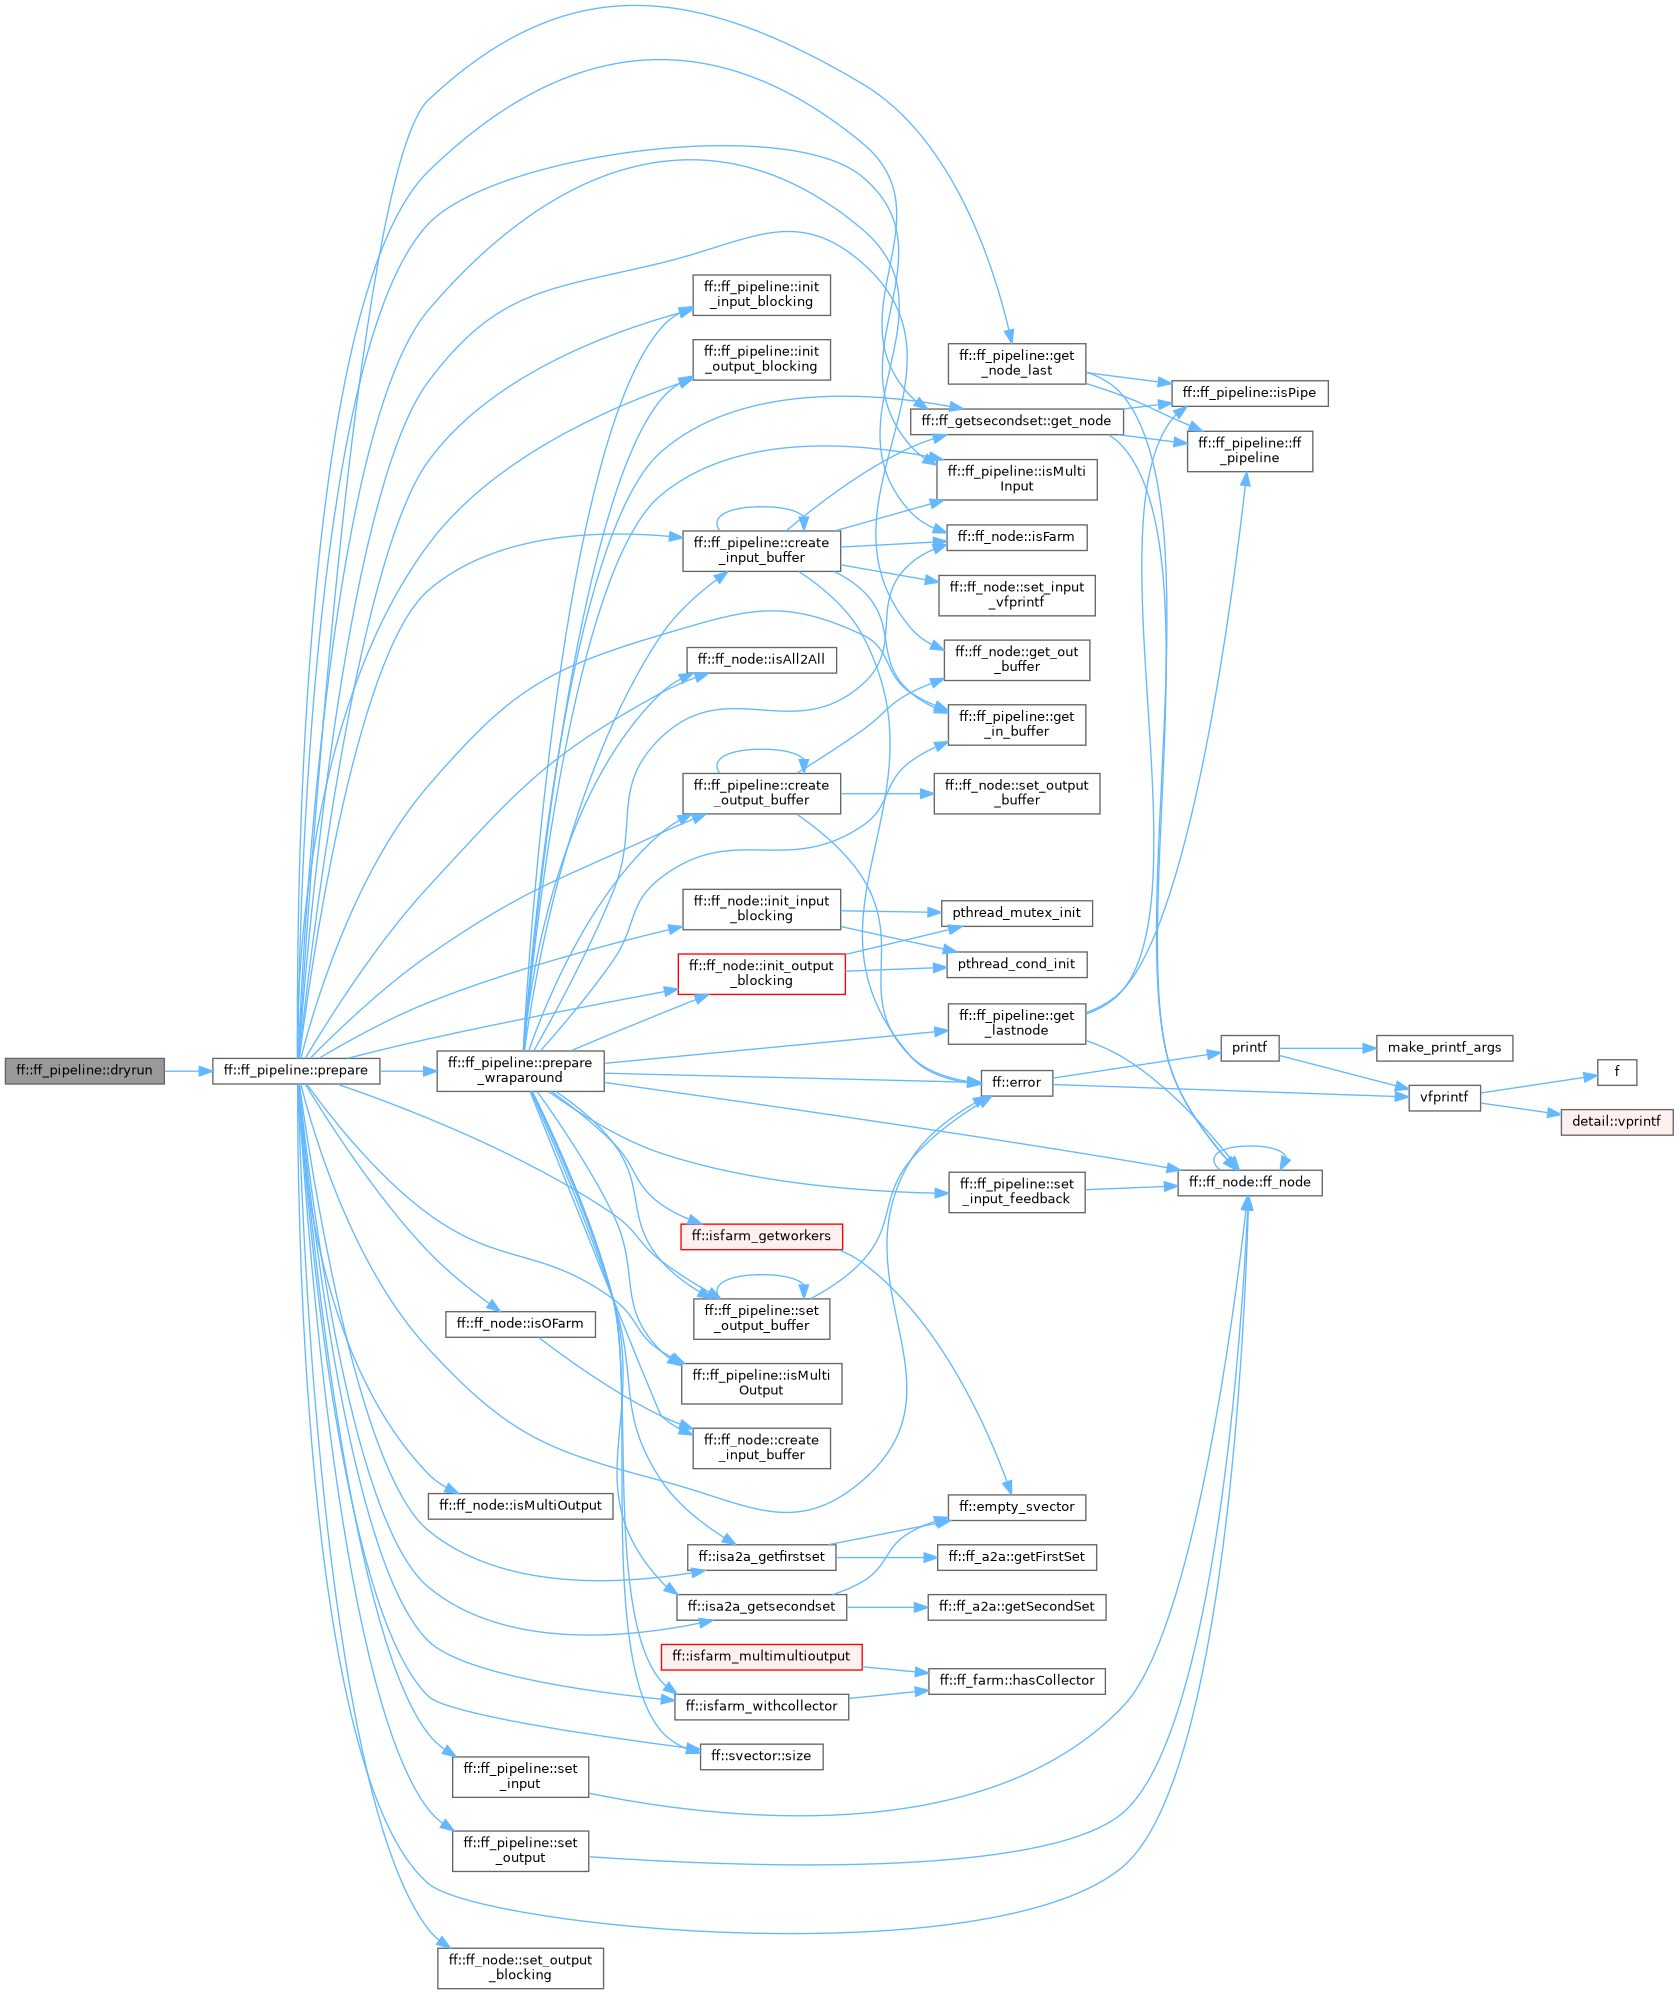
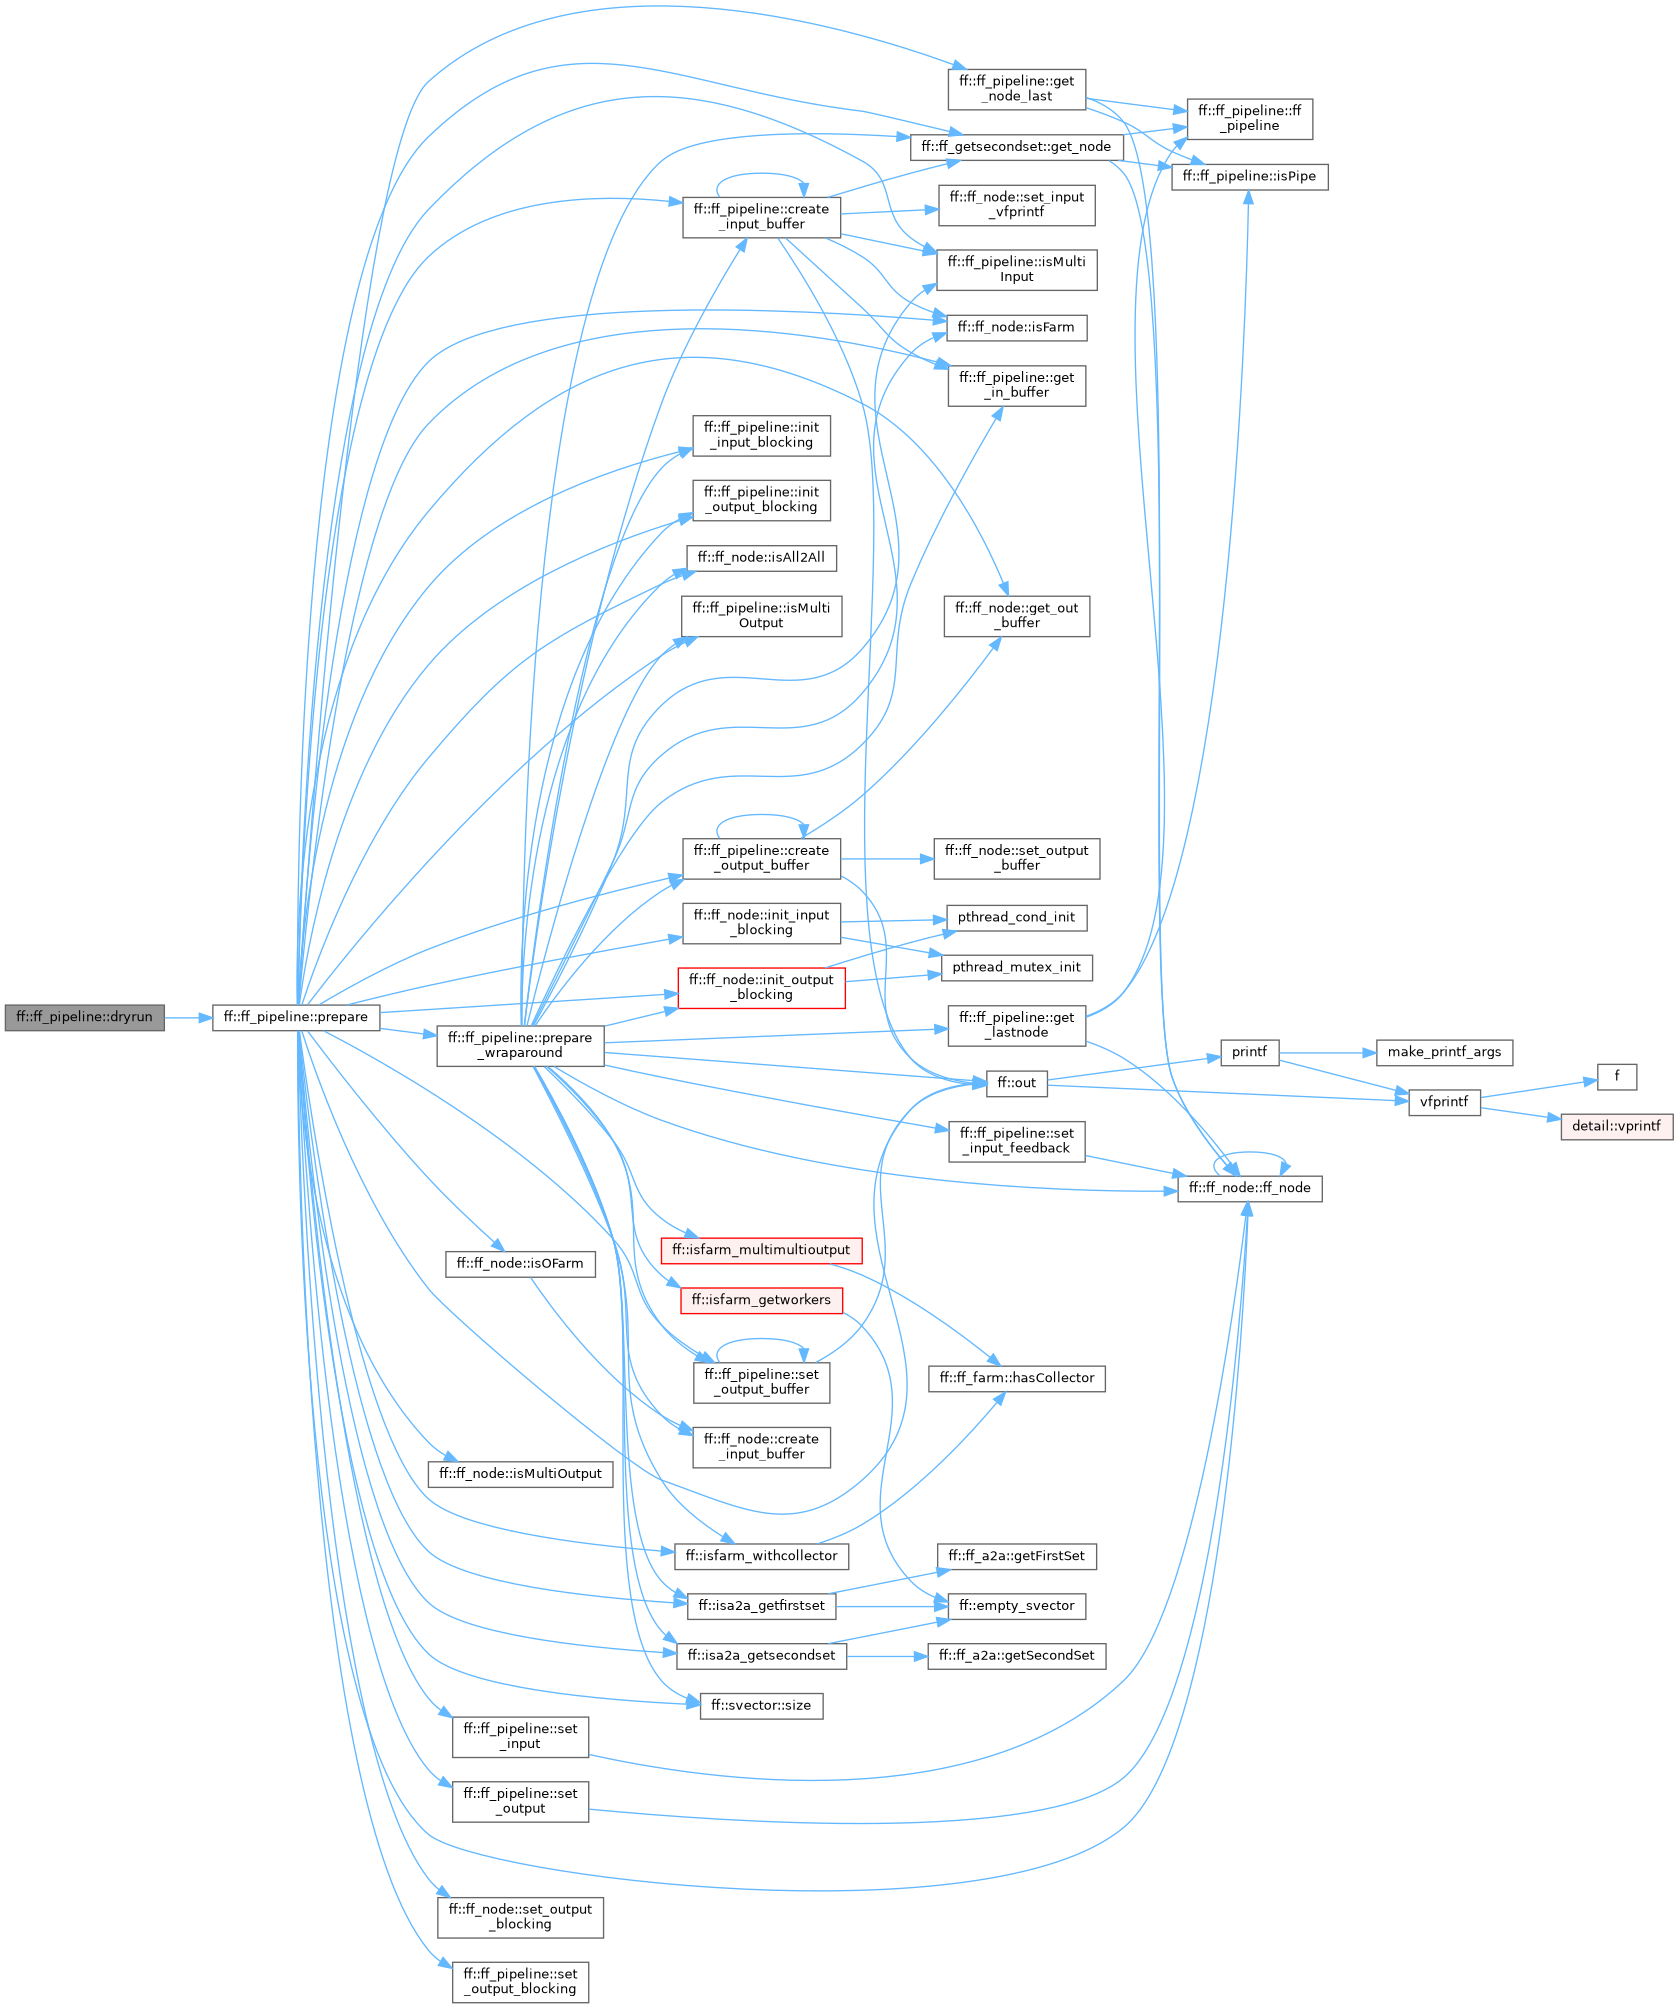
node "ff::error": label "ff::error" -> "ff::out"
edge "ff::ff_pipeline::prepare _wraparound" -> "ff::isfarm_multimultioutput": added
node "ff::ff_pipeline::set _output_blocking": added
